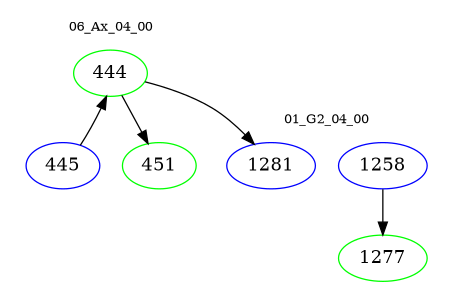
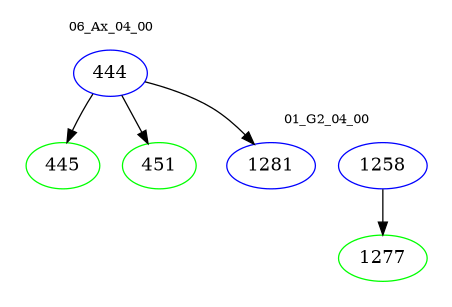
node "444": color green -> blue
edge "445" -> "444": reversed
node "445": color blue -> green
